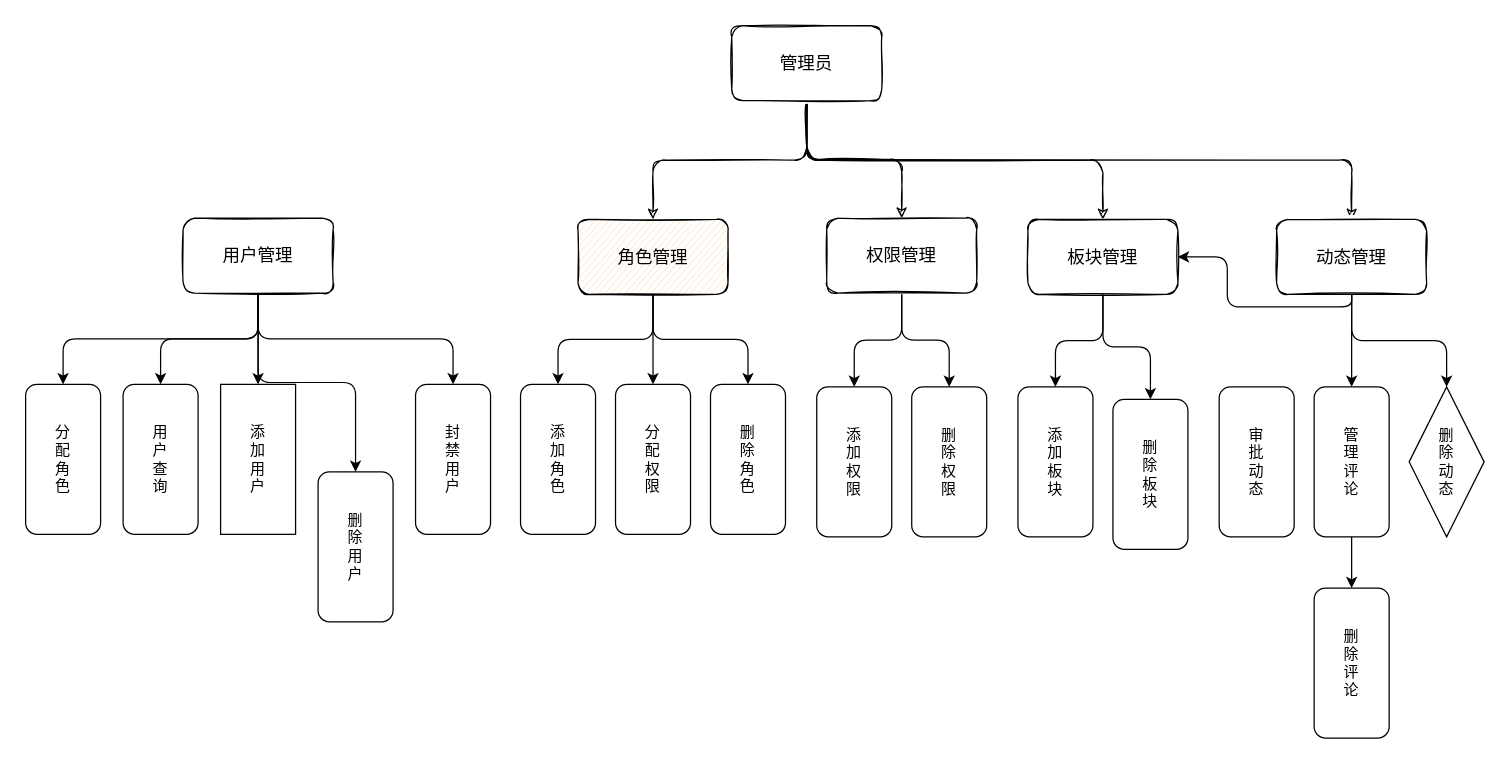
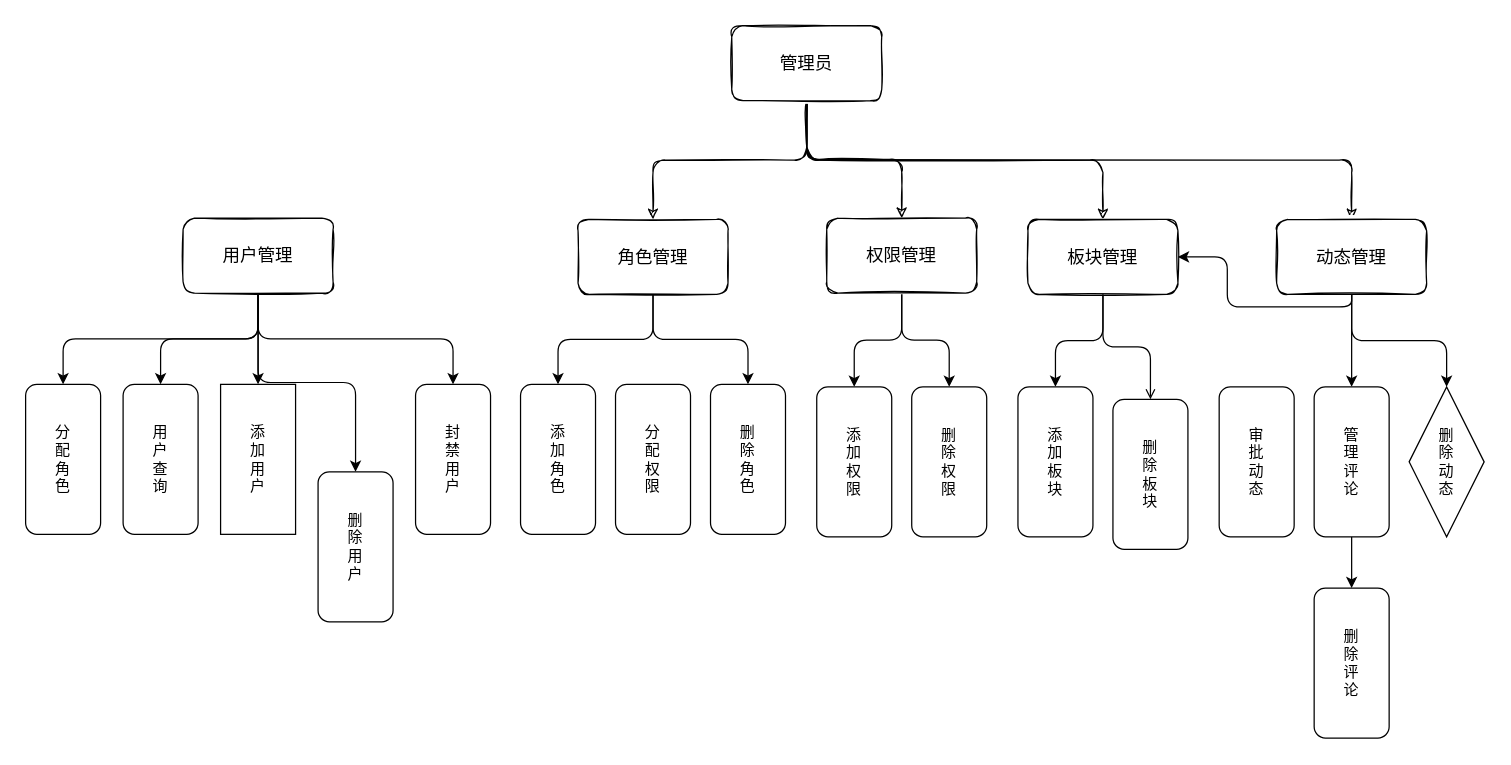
node "角色管理": fillcolor #ffe6cc -> #ffffff
edge "角色管理" -> "分 配 权 限": removed
edge "板块管理" -> "删 除 板 块": arrowhead classic -> open
